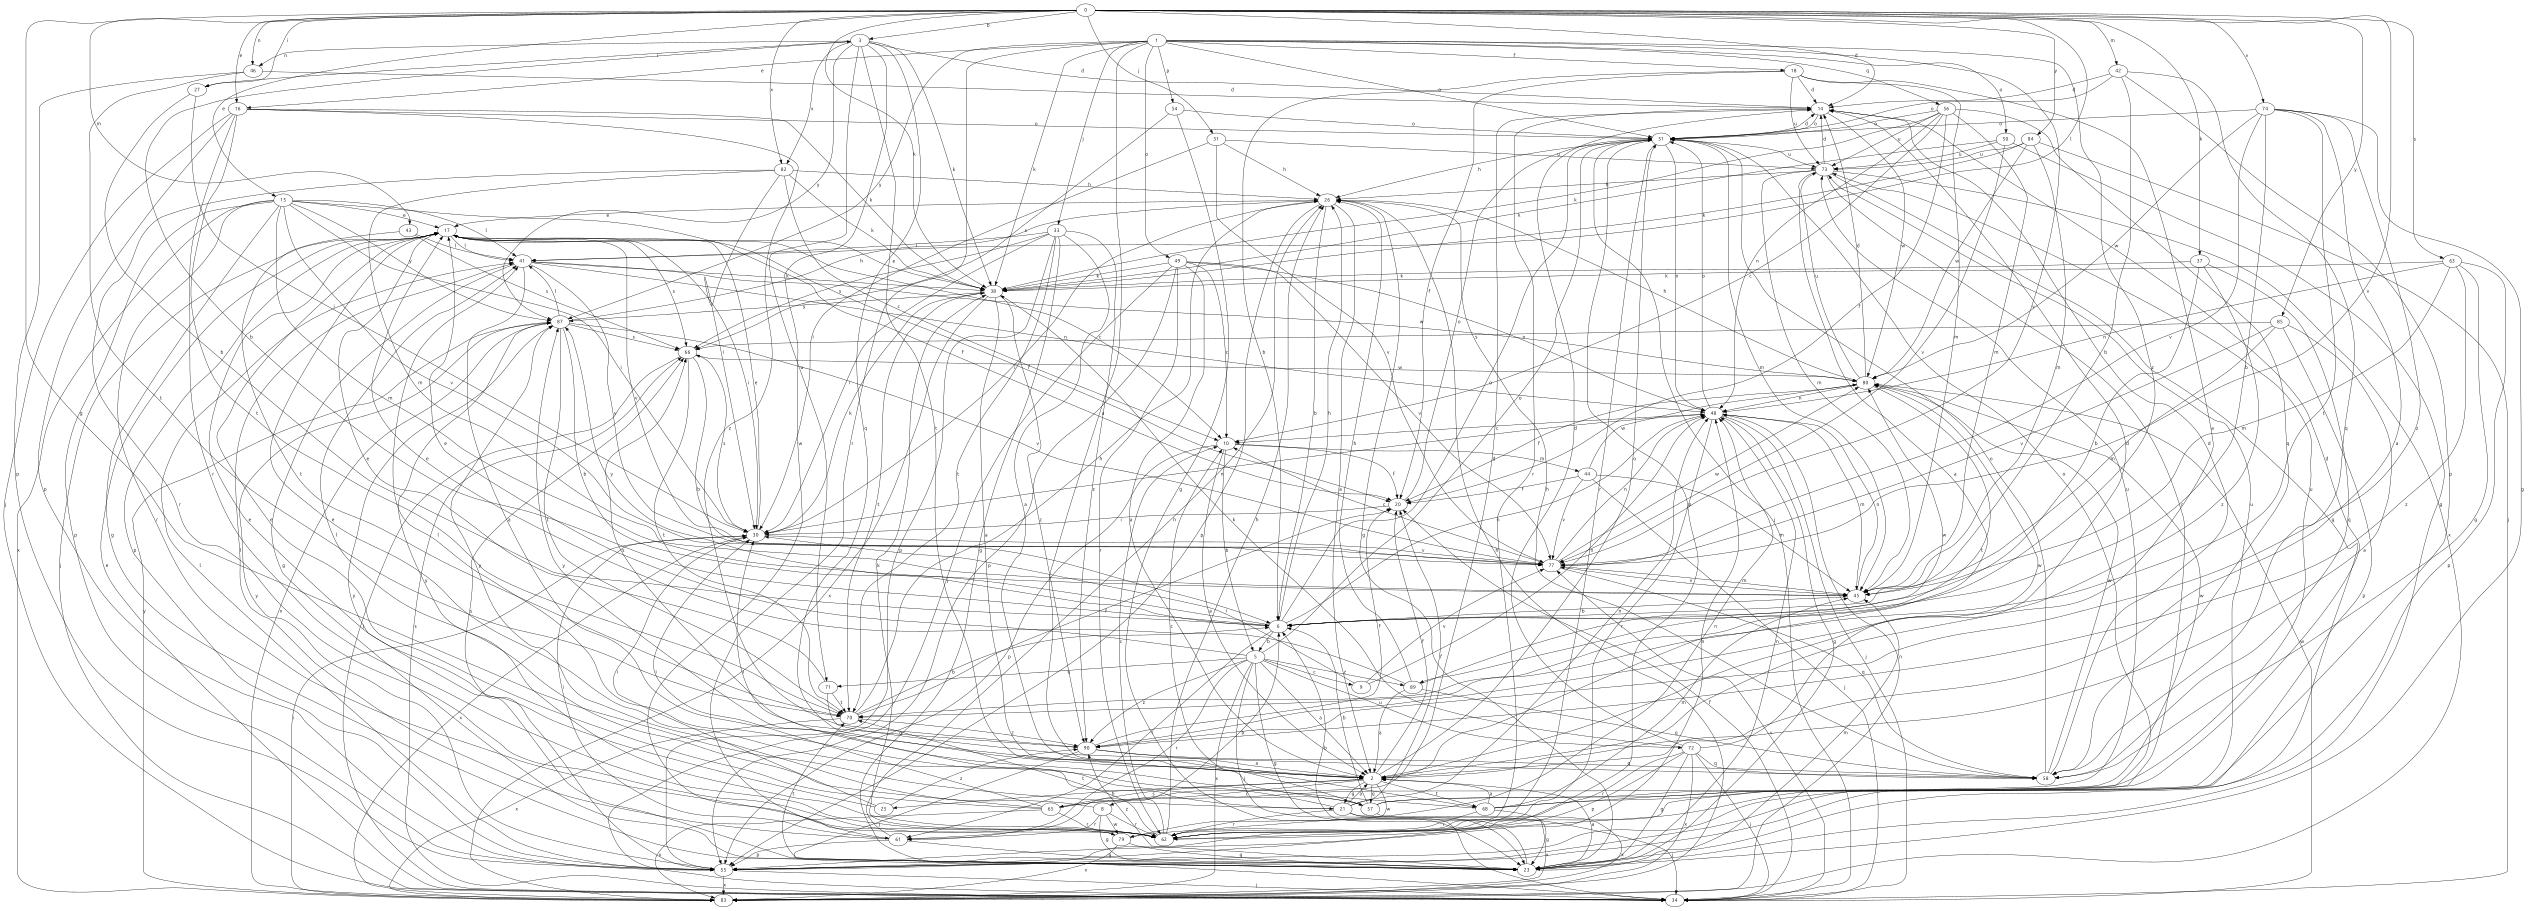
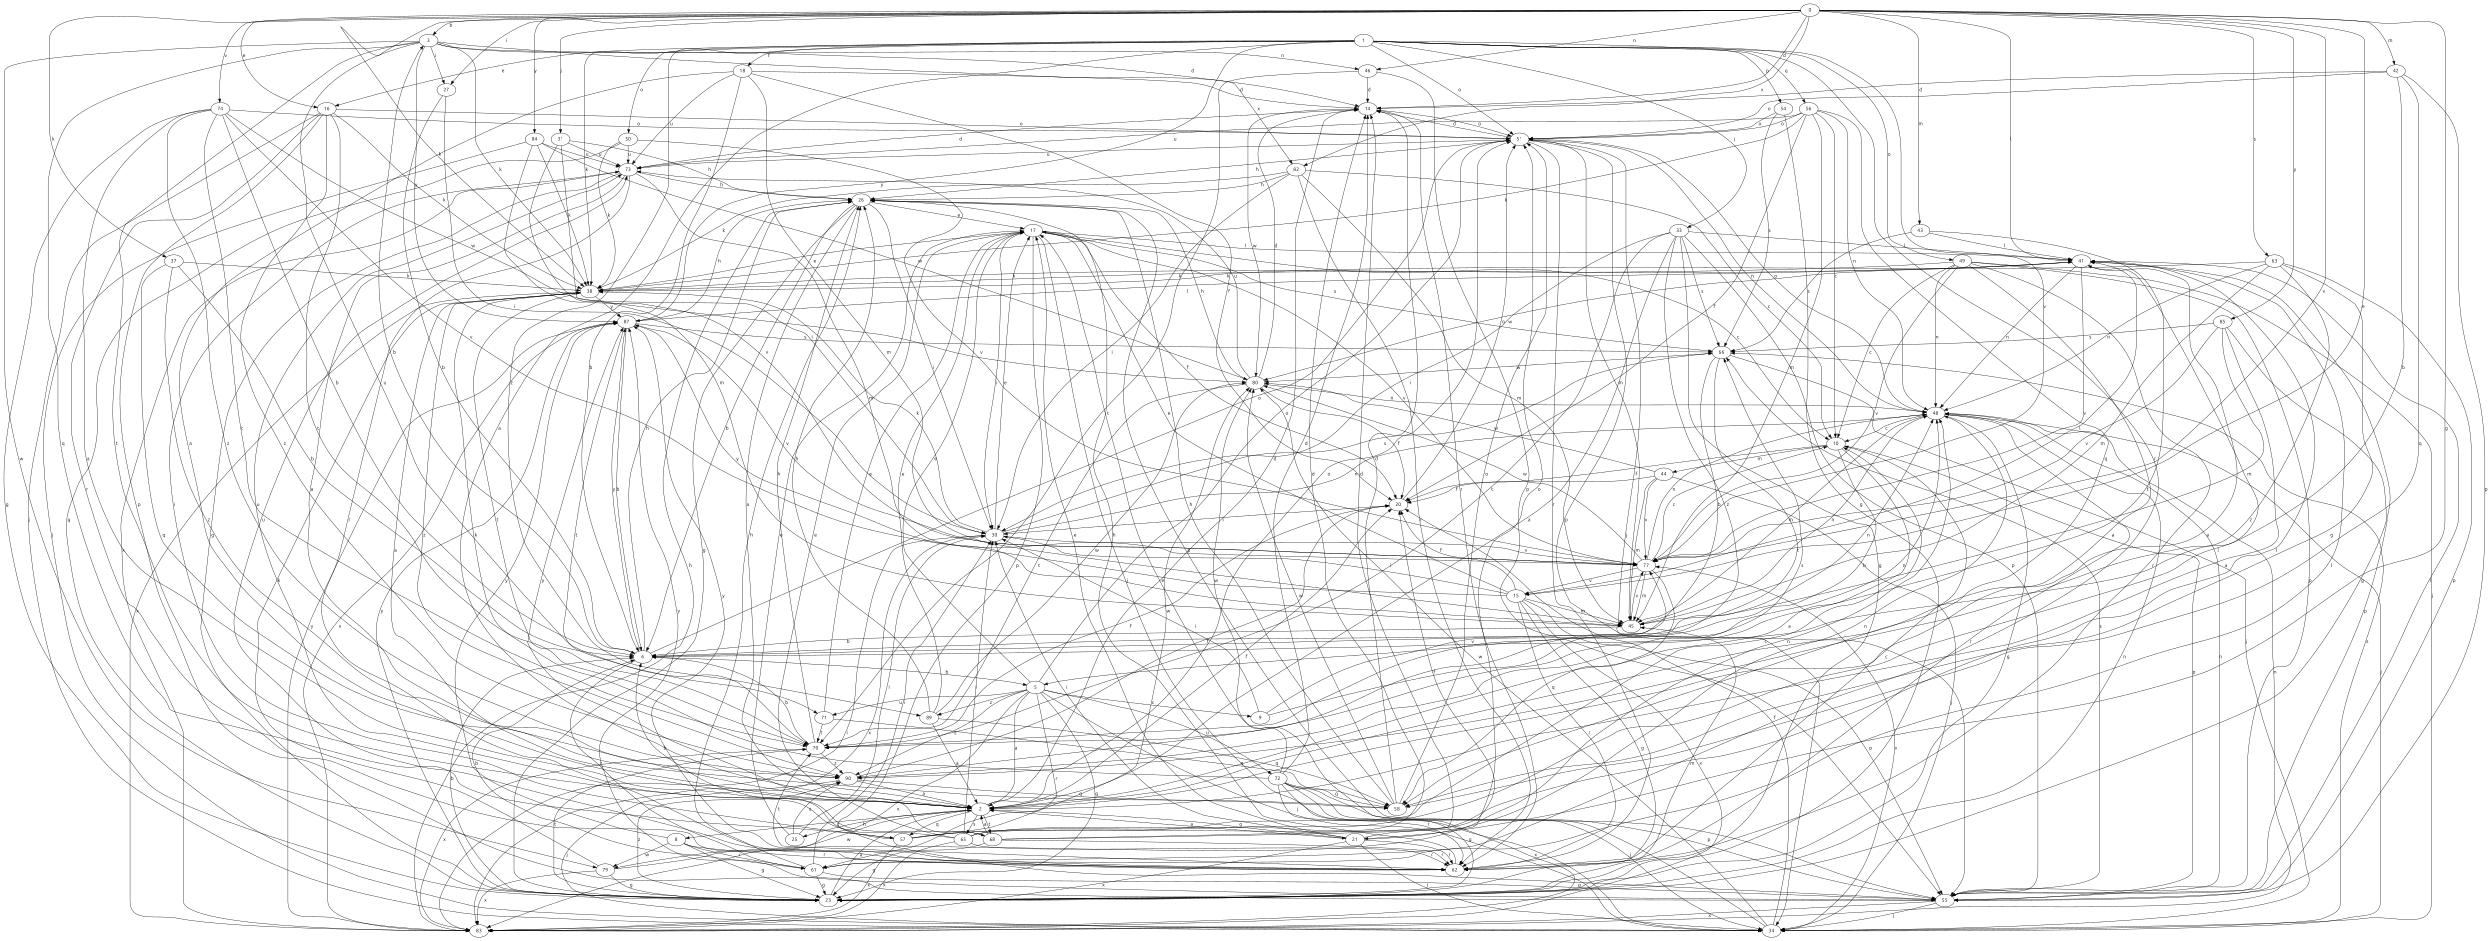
edge "57" -> "73": label "u" -> "i"
edge "15" -> "77": reversed
edge "68" -> "45": removed, label "m"
